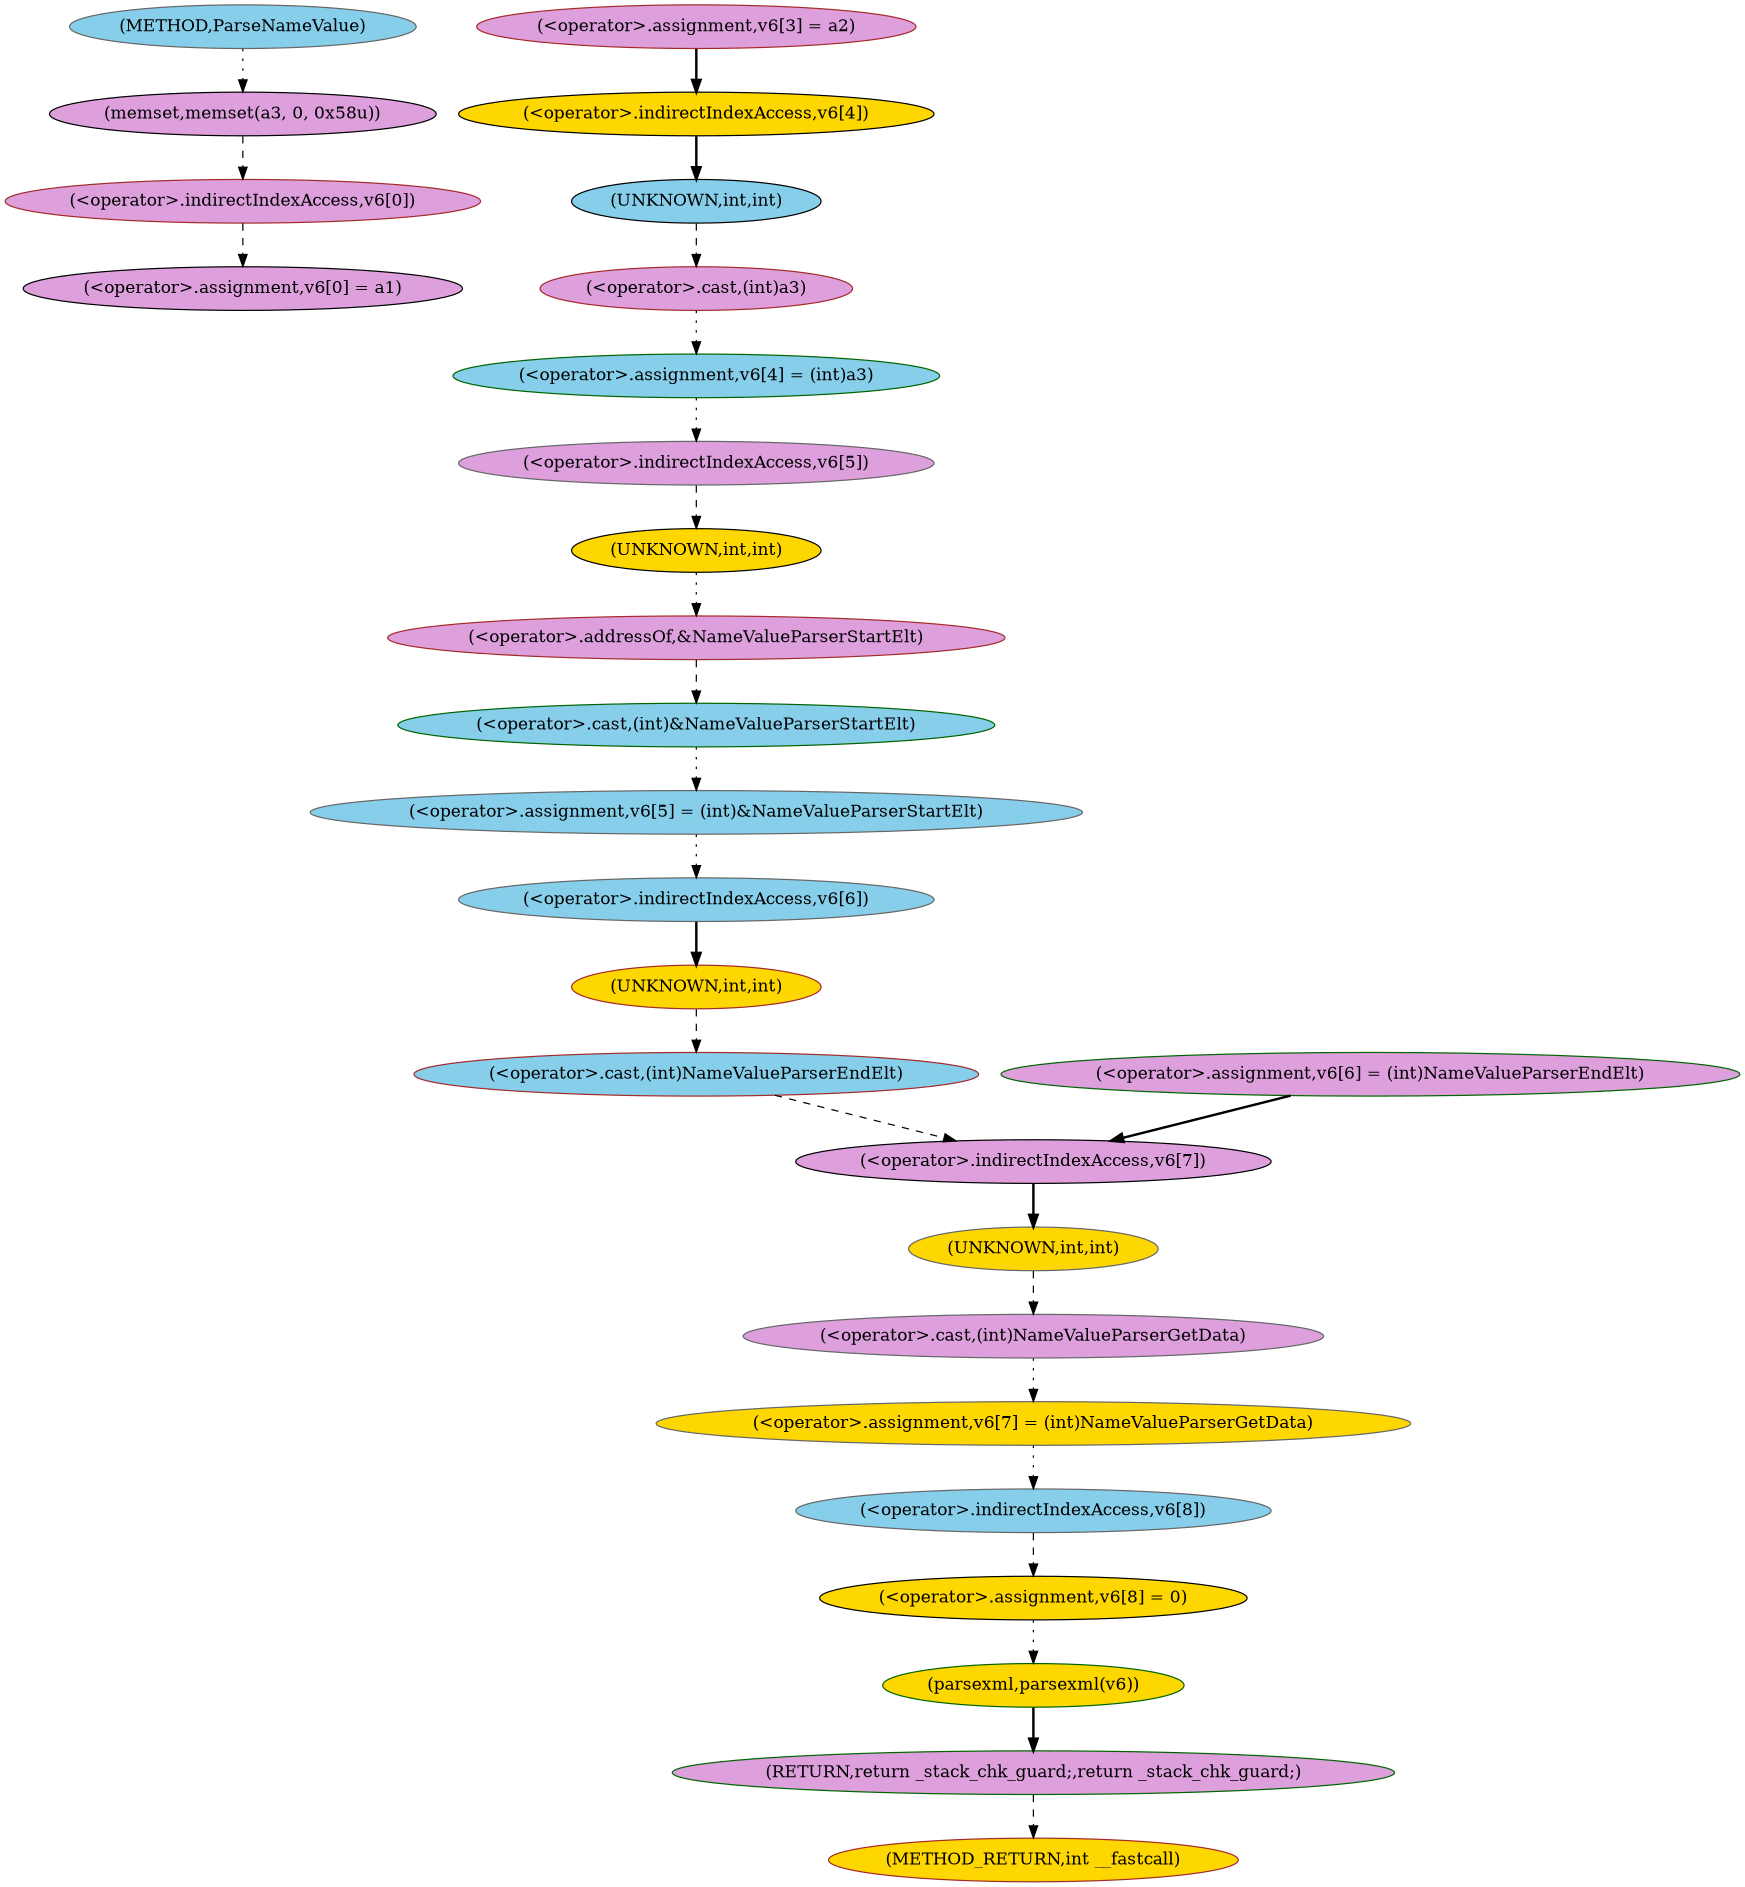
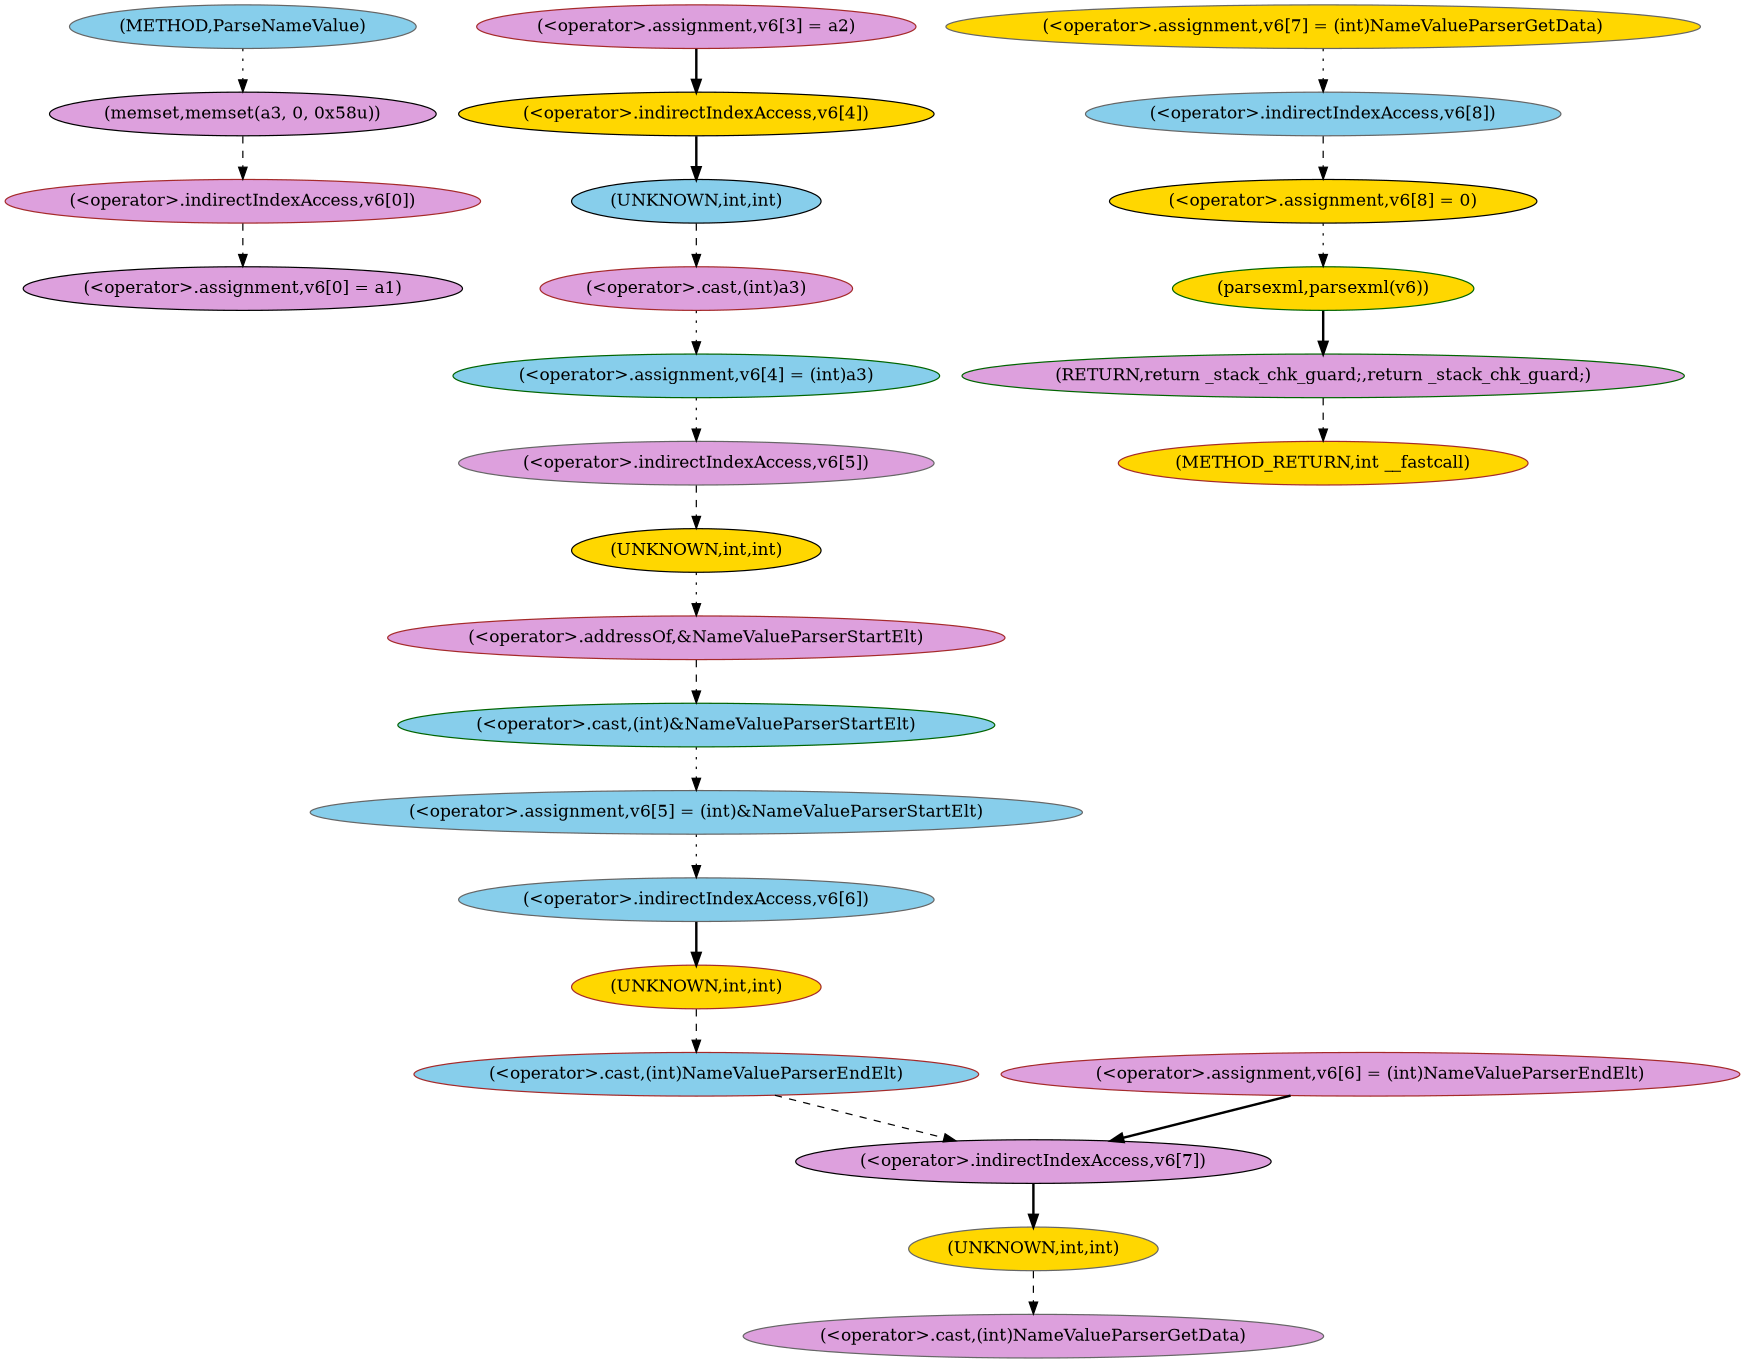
node "(<operator>.assignment,v6[6] = (int)NameValueParserEndElt)": color darkgreen -> brown
edge "(<operator>.cast,(int)NameValueParserGetData)" -> "(<operator>.assignment,v6[7] = (int)NameValueParserGetData)": removed
